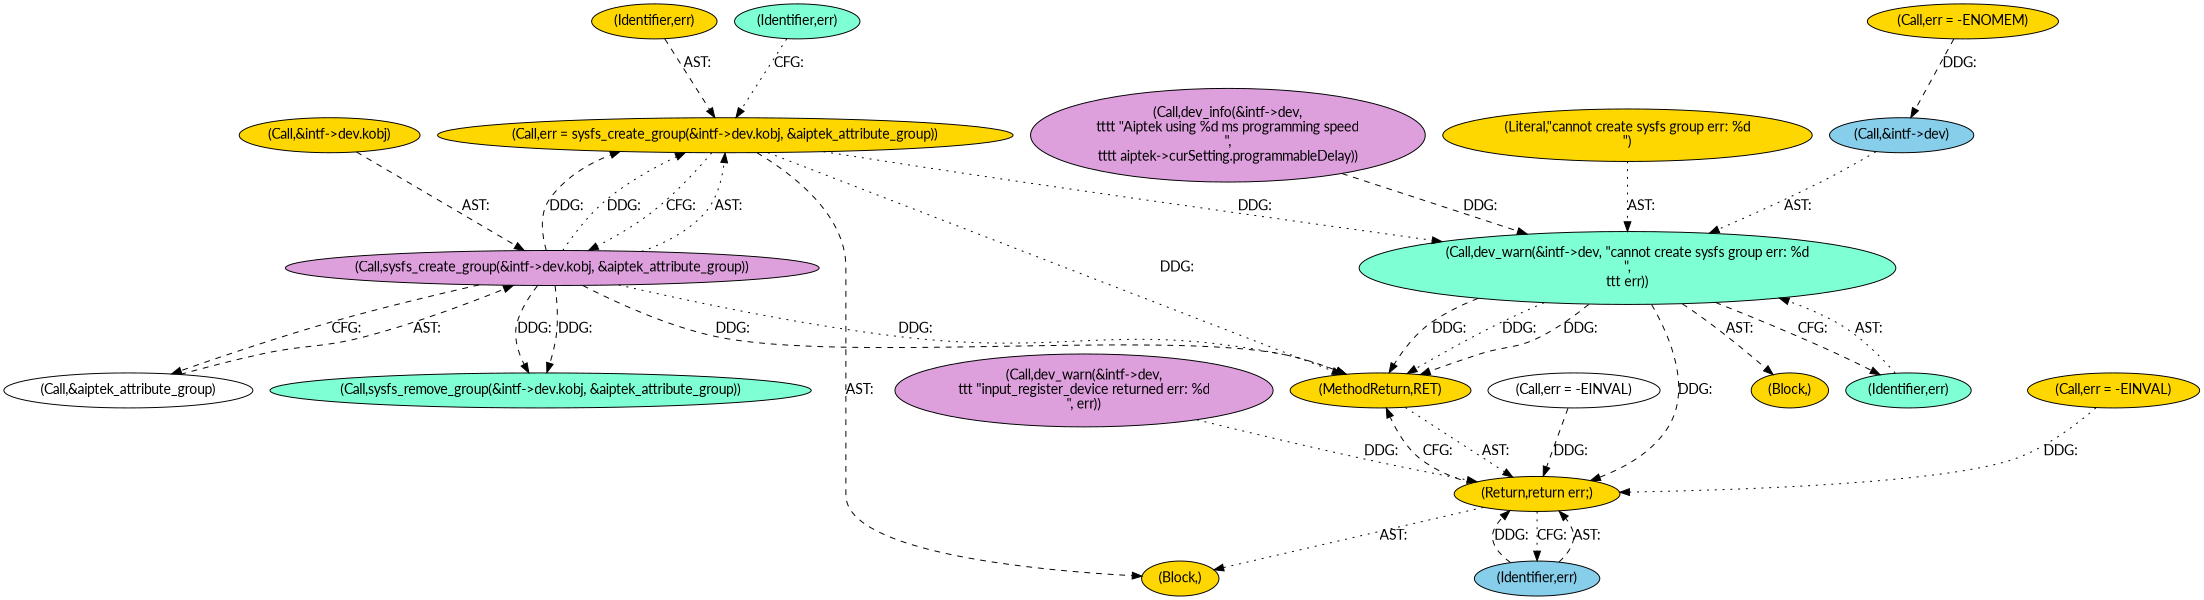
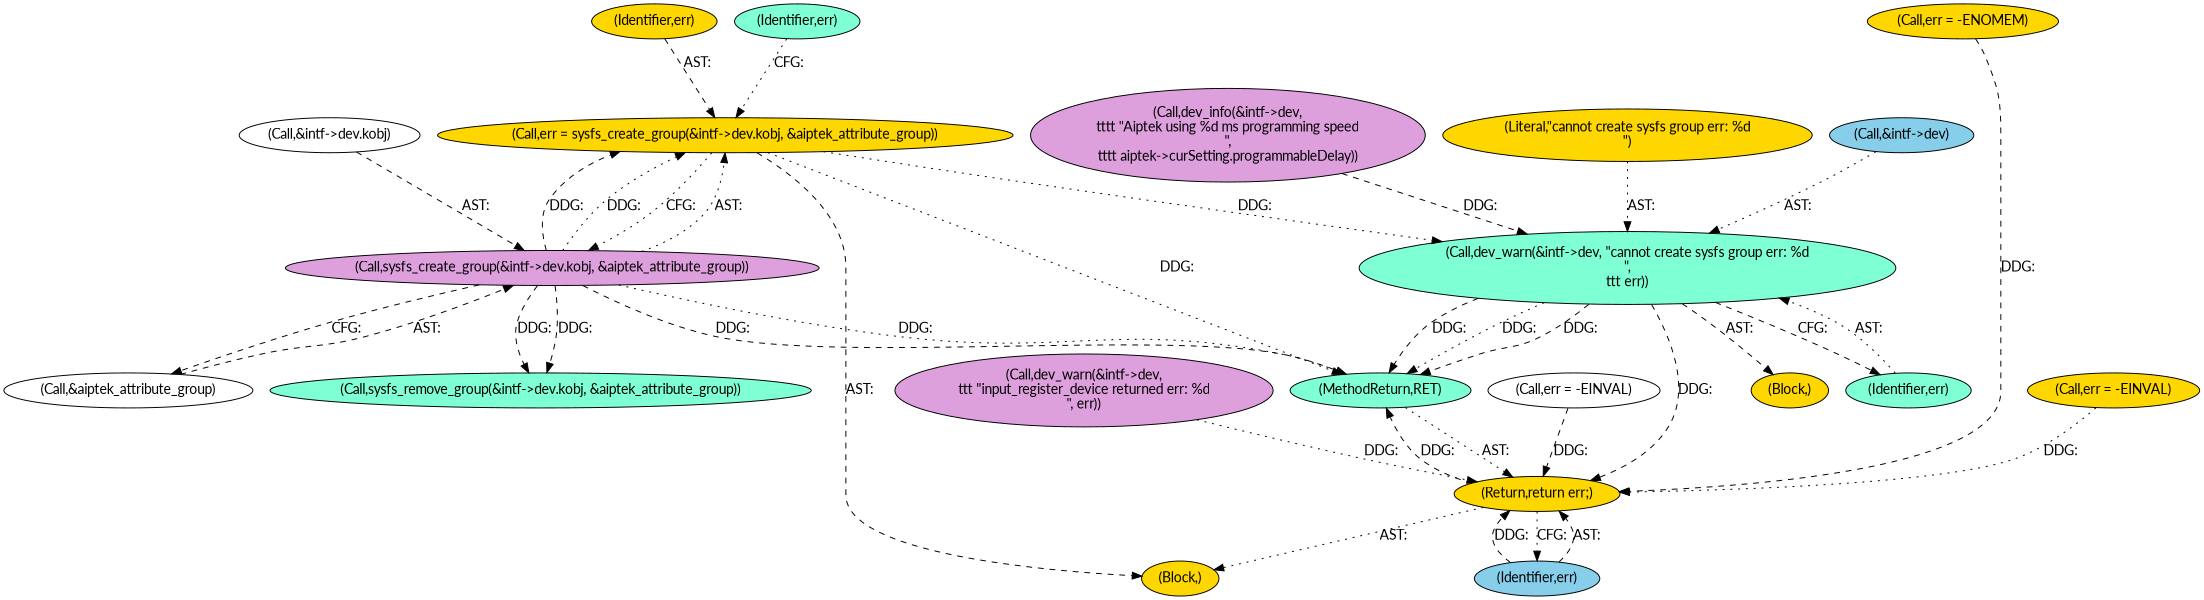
edge "(Call,err = -ENOMEM)" -> "(Call,&intf->dev)": now "(Call,err = -ENOMEM)" -> "(Return,return err;)"
node "(Call,&intf->dev.kobj)": fillcolor gold -> white
node "(MethodReturn,RET)": fillcolor gold -> aquamarine
edge "(Return,return err;)" -> "(MethodReturn,RET)": label "CFG: " -> "DDG: "
